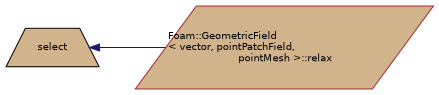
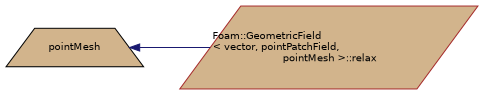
node "select": label "select" -> "pointMesh"
